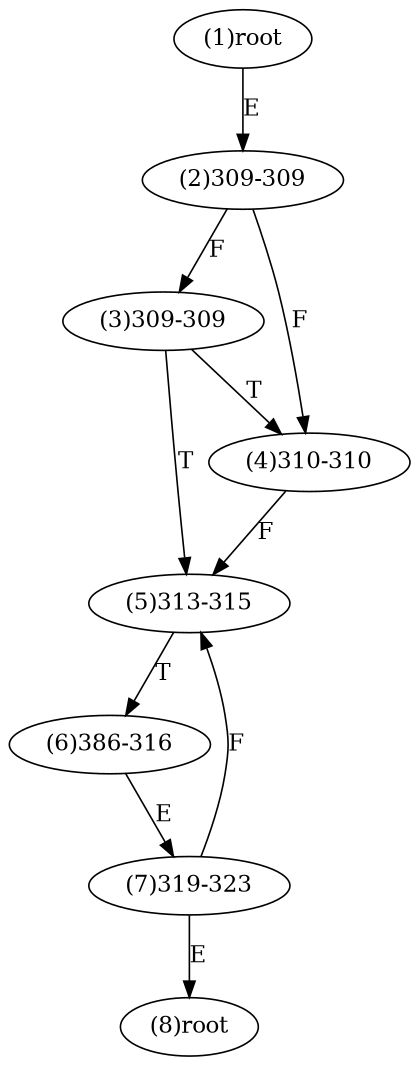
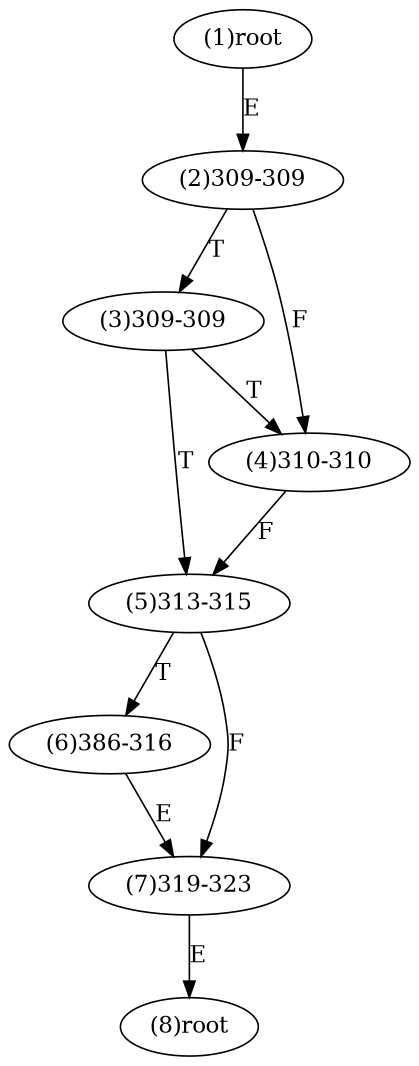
edge "(2)309-309" -> "(3)309-309": label "F" -> "T"
edge "(7)319-323" -> "(5)313-315": reversed
